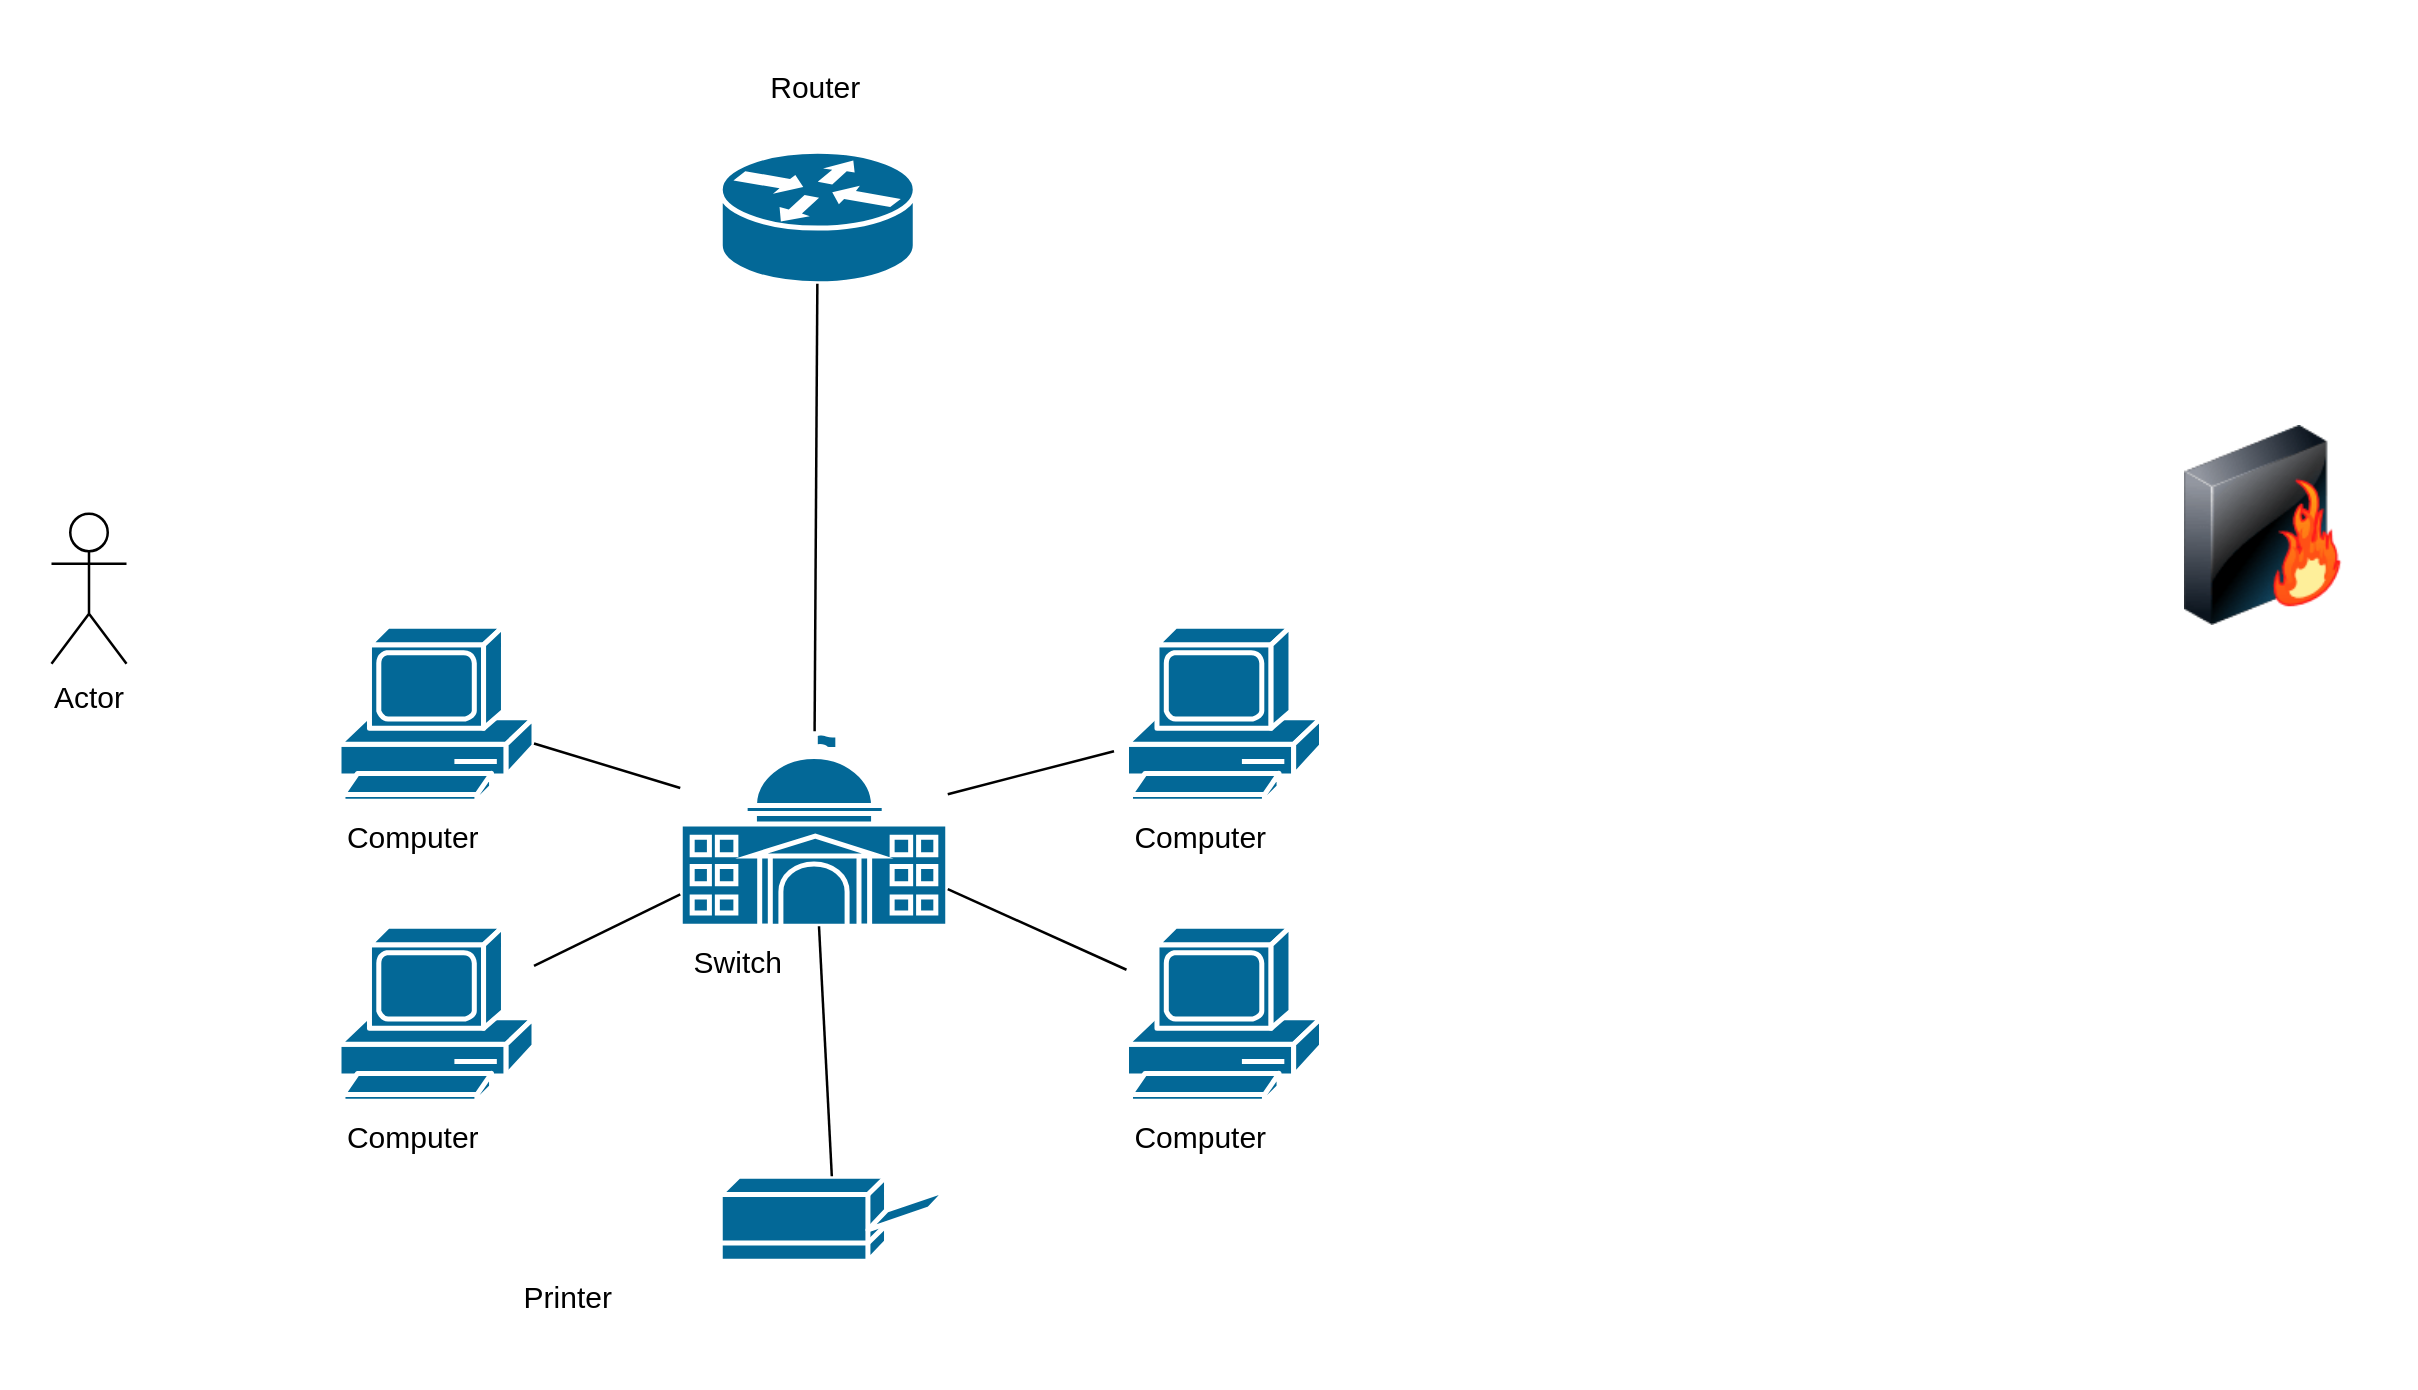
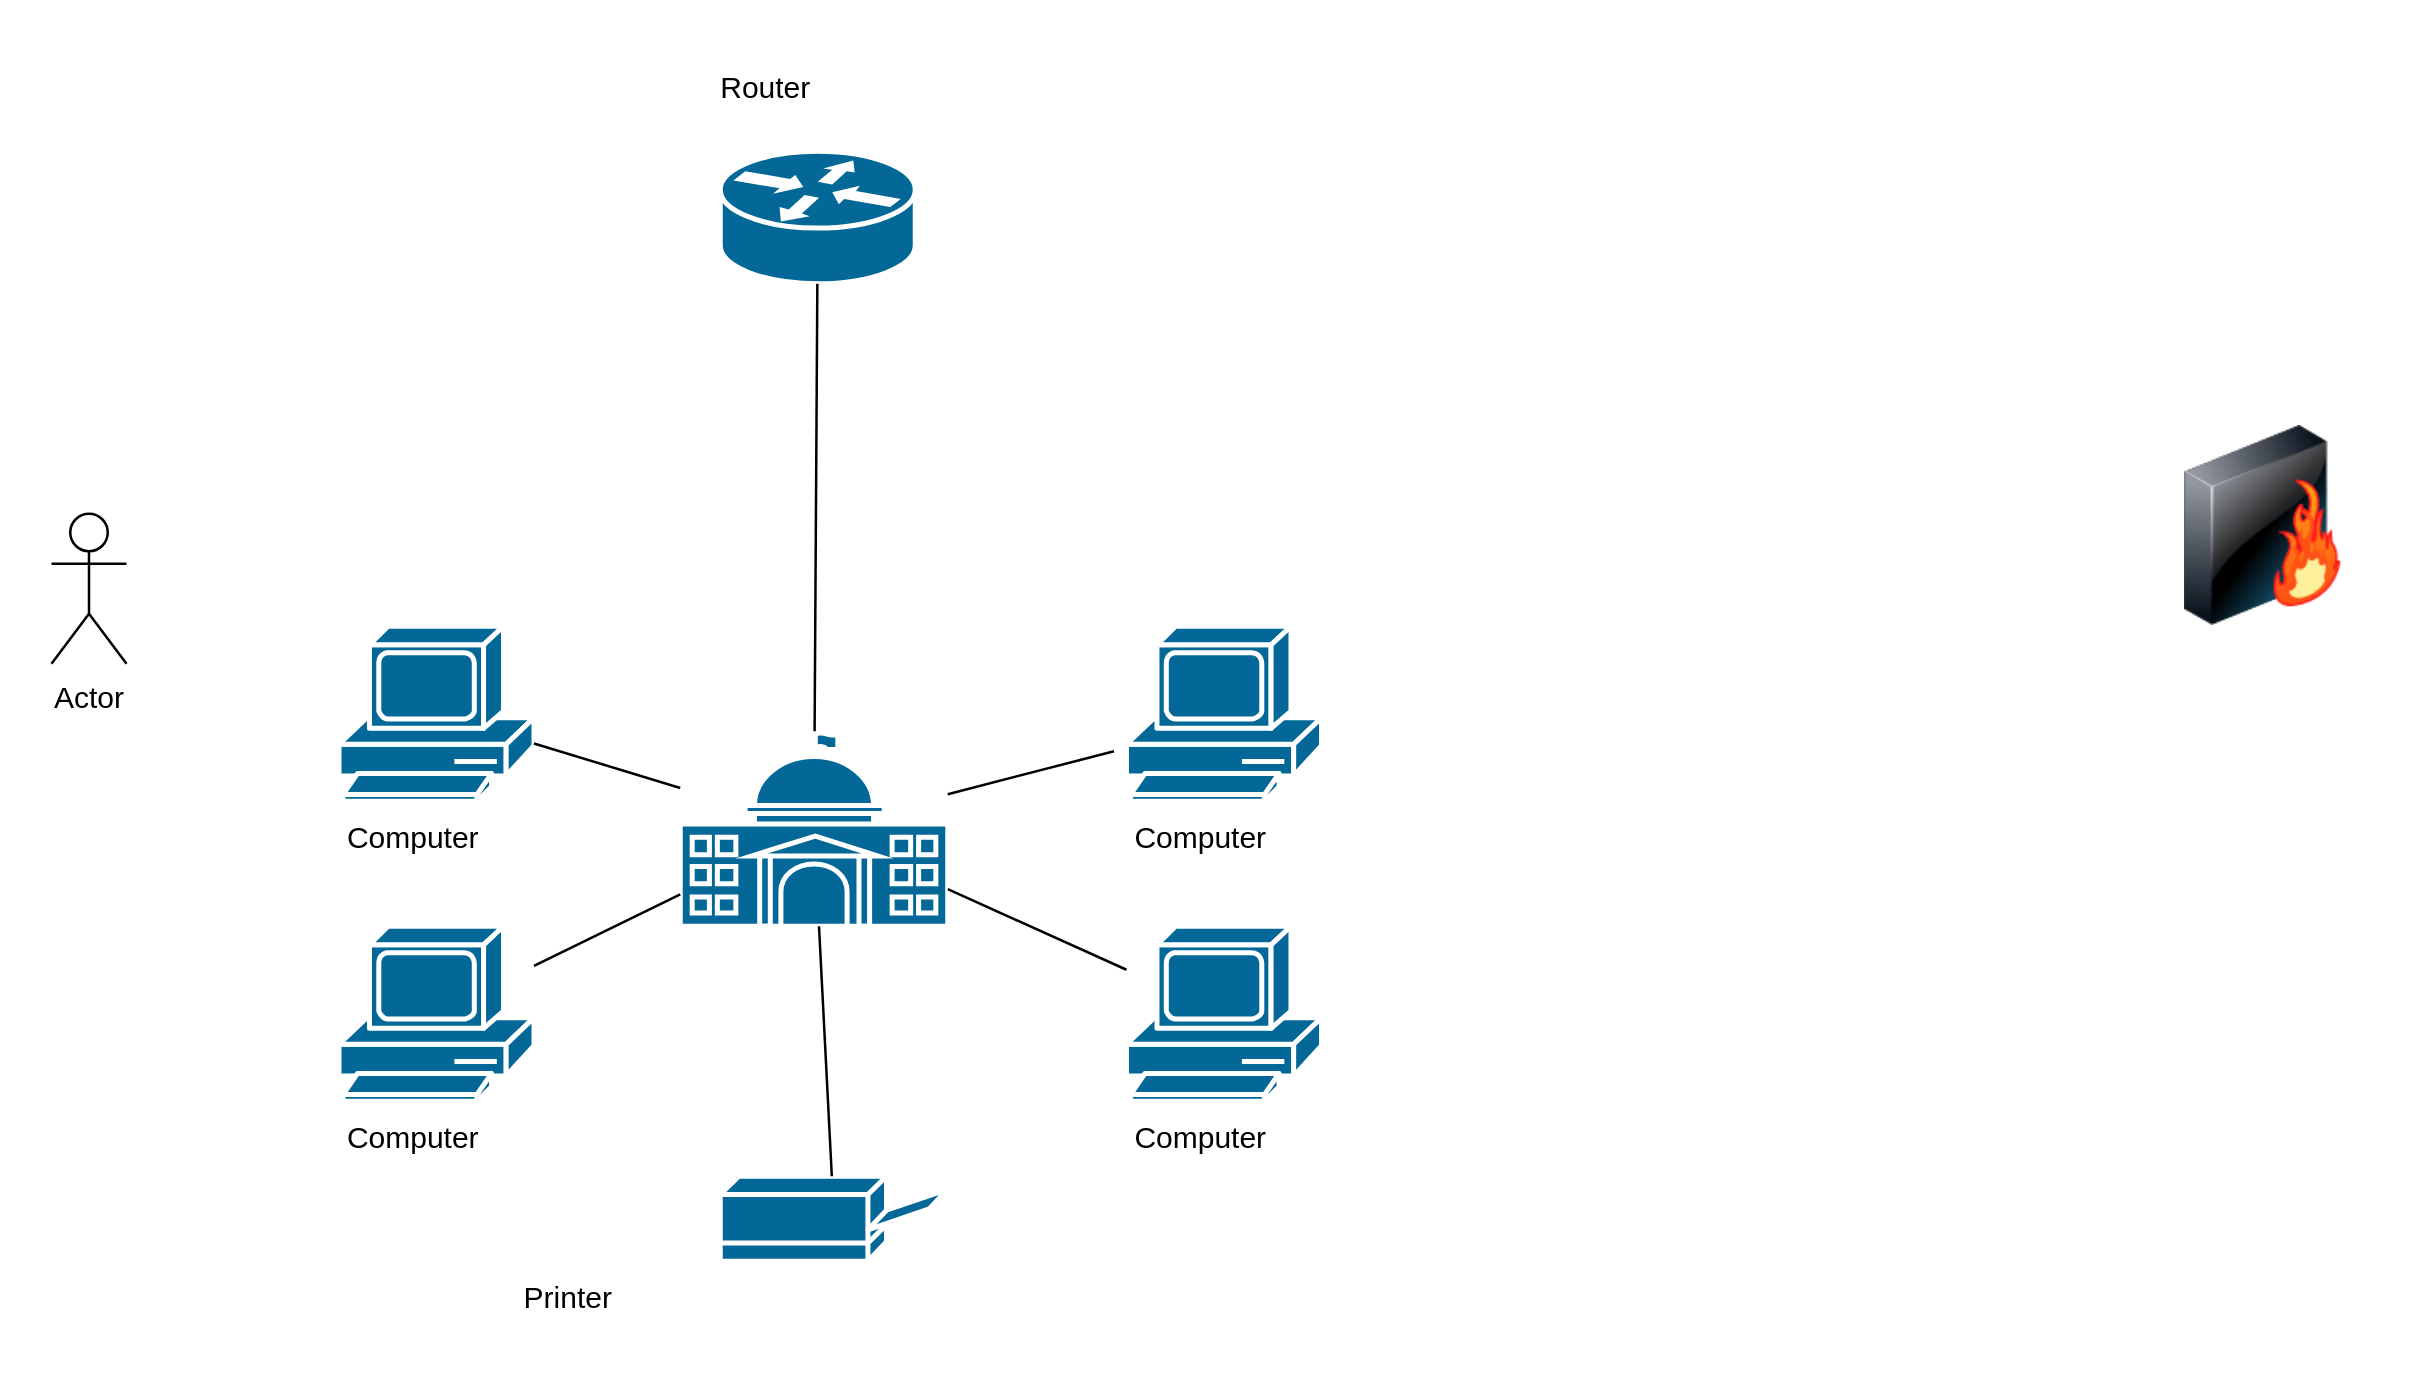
node "Router": moved (816, 89) -> (766, 89)
node "Switch": removed
